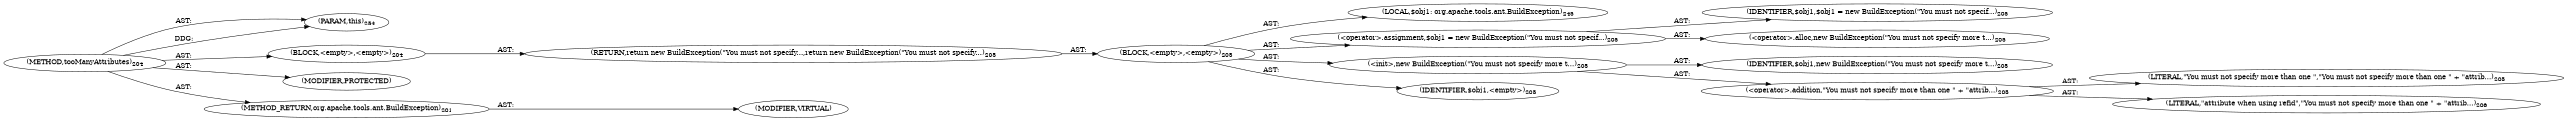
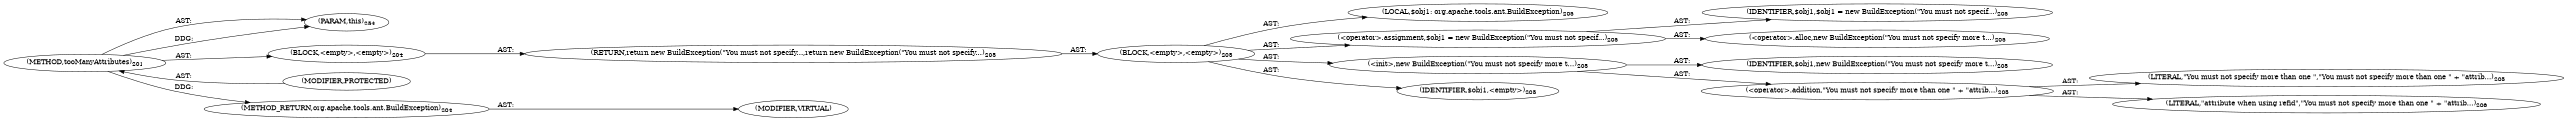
node "(LOCAL,$obj1: org.apache.tools.ant.BuildException)": text "245" -> "205"
node "(METHOD,tooManyAttributes)": text "204" -> "201"
edge "(METHOD,tooManyAttributes)" -> "(MODIFIER,PROTECTED)": reversed
edge "(METHOD,tooManyAttributes)" -> "(METHOD_RETURN,org.apache.tools.ant.BuildException)": label "AST: " -> "DDG: "
node "(METHOD_RETURN,org.apache.tools.ant.BuildException)": text "201" -> "204"
